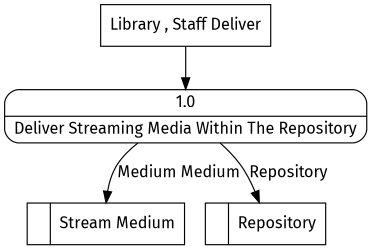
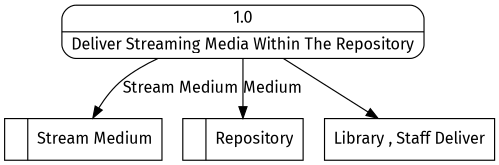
edge "Library , Staff Deliver" -> "1.0": reversed
edge "1.0" -> "Stream Medium": label "Medium Medium" -> "Stream Medium"
edge "1.0" -> "Repository": label "Repository" -> "Medium"
